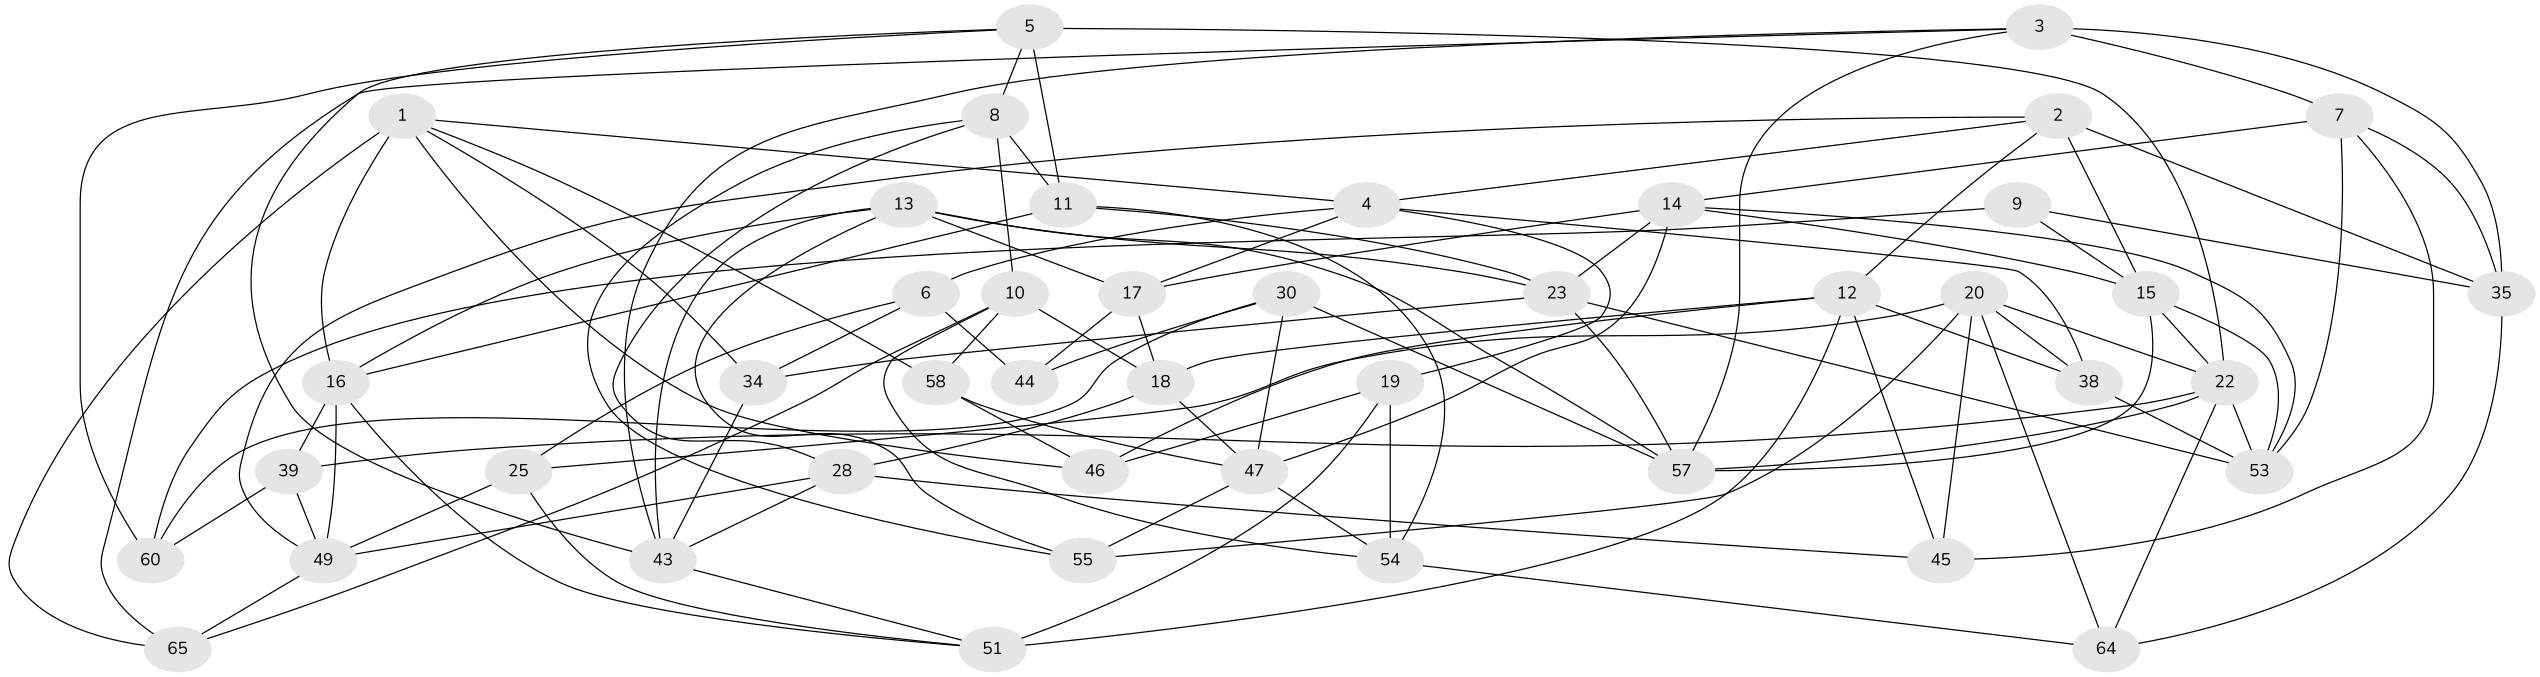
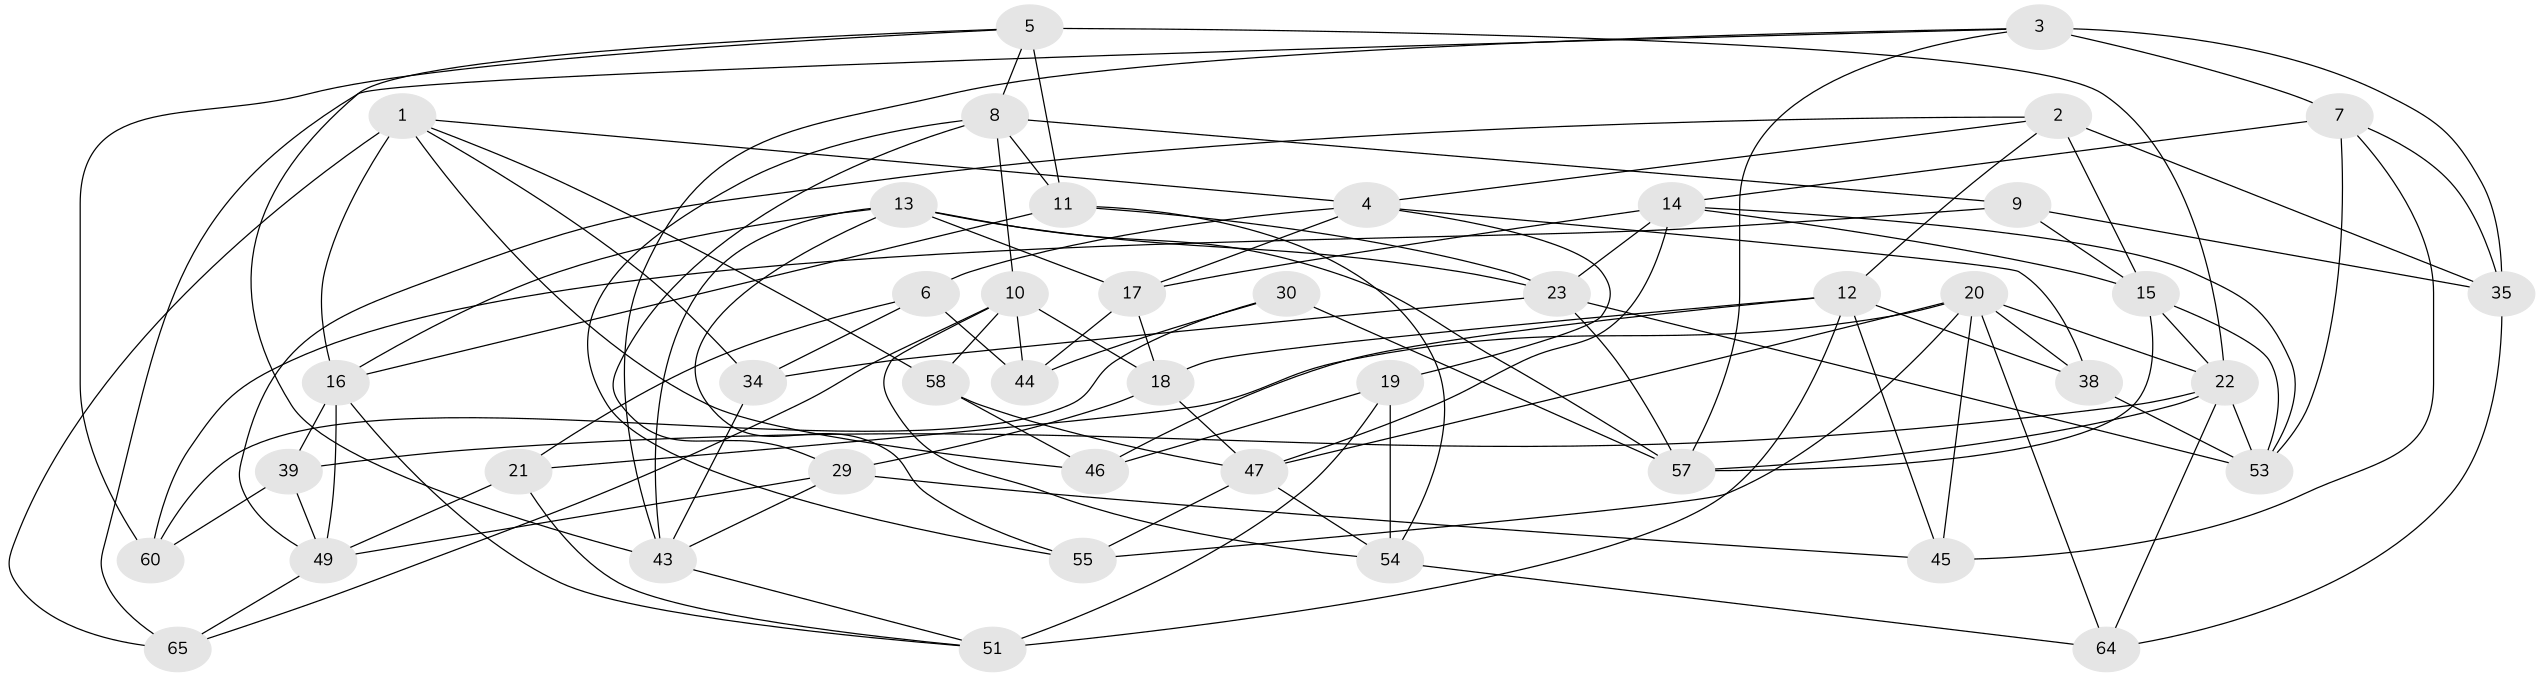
edge "8" -- "9": added
edge "10" -- "44": added
edge "30" -- "47": now "20" -- "47"
node "25": label "25" -> "21"
node "28": label "28" -> "29"
